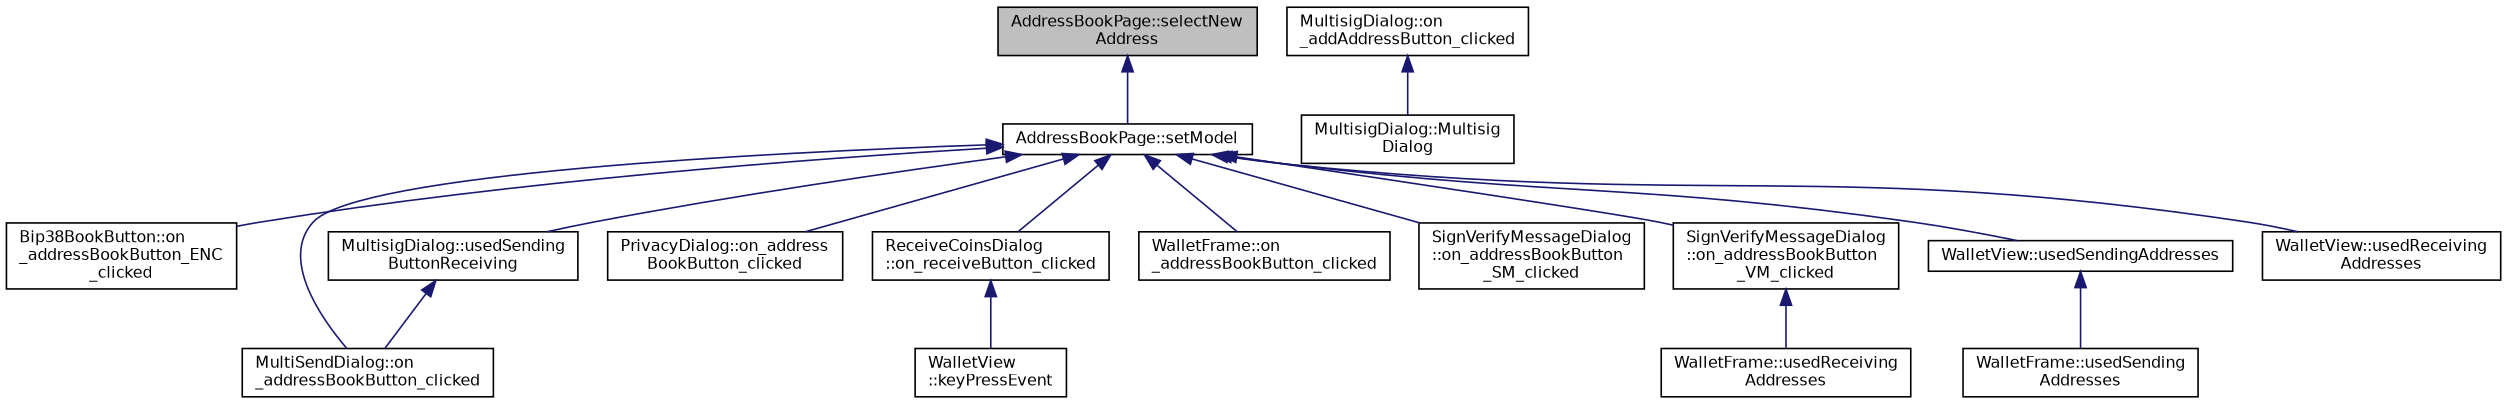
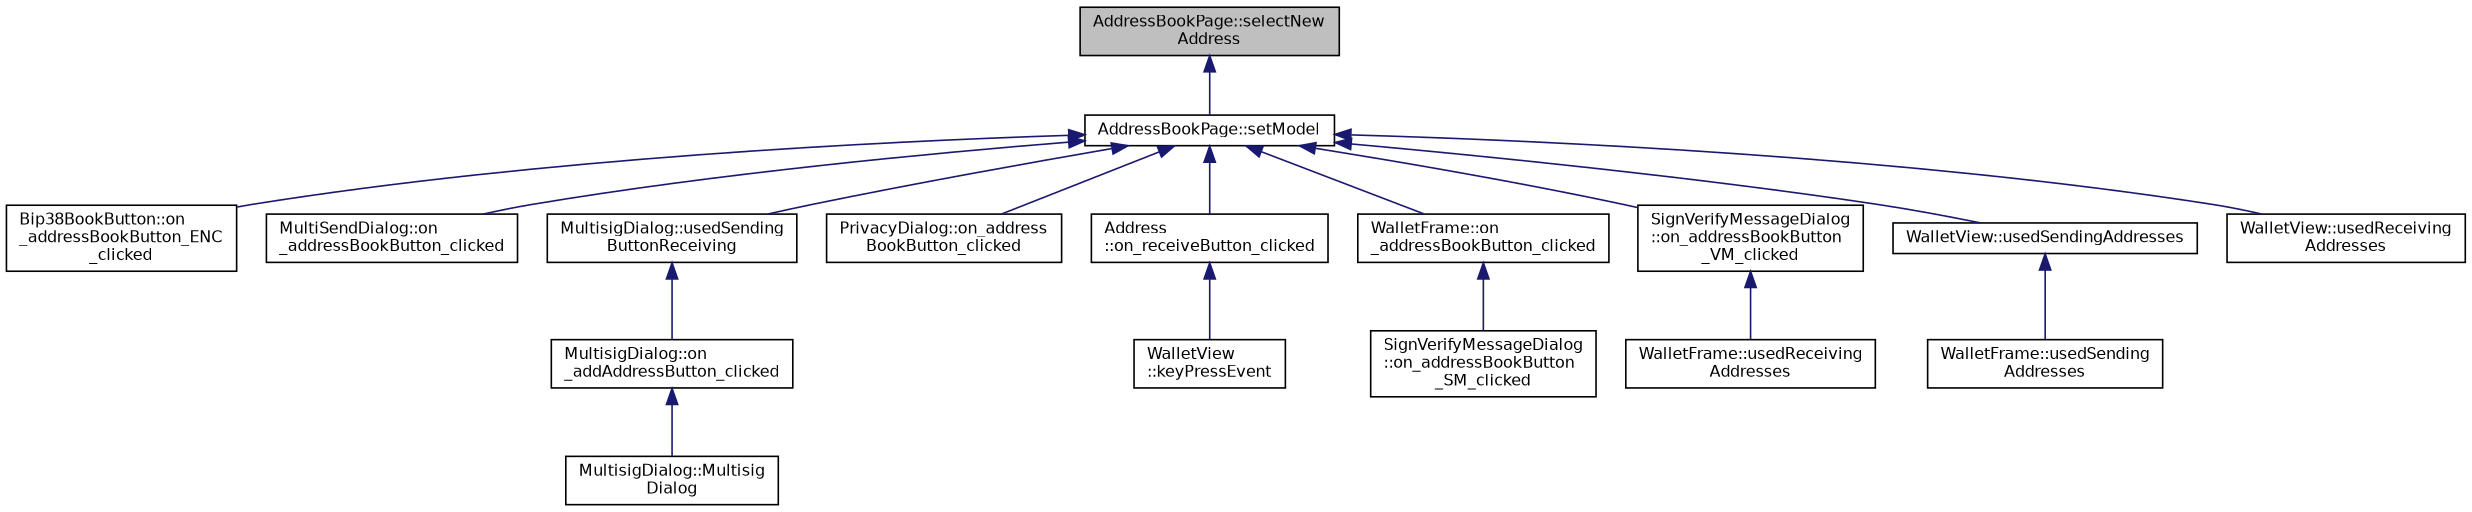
edge "SignVerifyMessageDialog ::on_addressBookButton _SM_clicked" -> "AddressBookPage::setModel": now "SignVerifyMessageDialog ::on_addressBookButton _SM_clicked" -> "WalletFrame::on _addressBookButton_clicked"
node "ReceiveCoinsDialog ::on_receiveButton_clicked": label "ReceiveCoinsDialog ::on_receiveButton_clicked" -> "Address ::on_receiveButton_clicked"
edge "MultiSendDialog::on _addressBookButton_clicked" -> "MultisigDialog::usedSending ButtonReceiving": now "MultisigDialog::on _addAddressButton_clicked" -> "MultisigDialog::usedSending ButtonReceiving"
